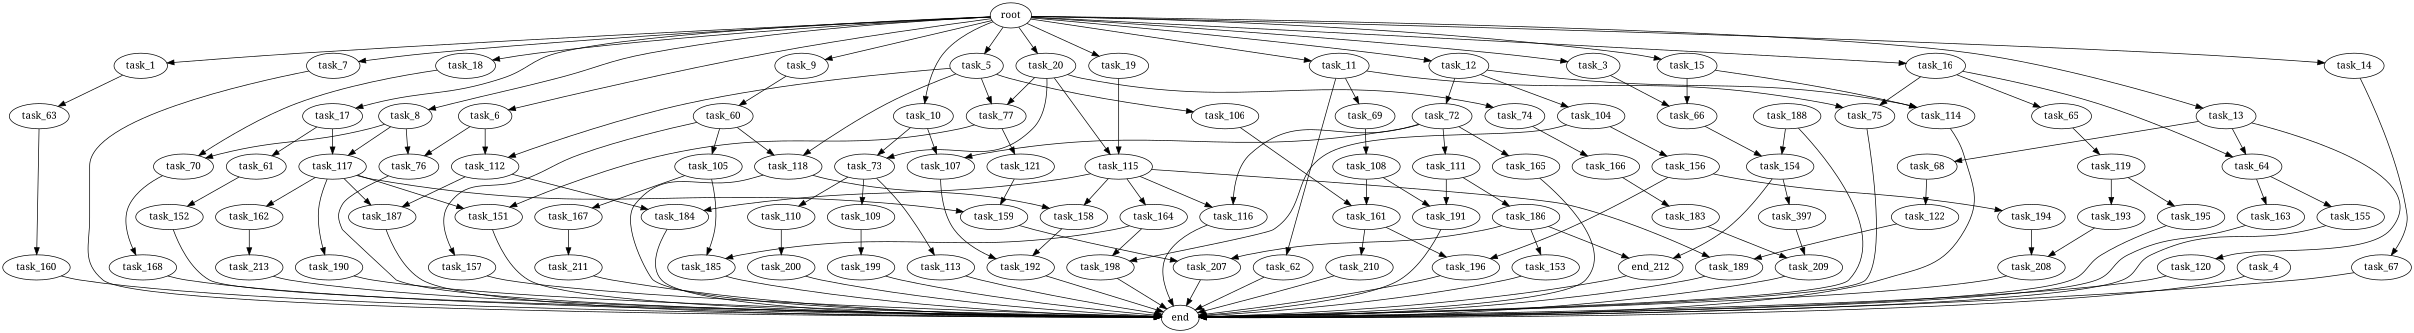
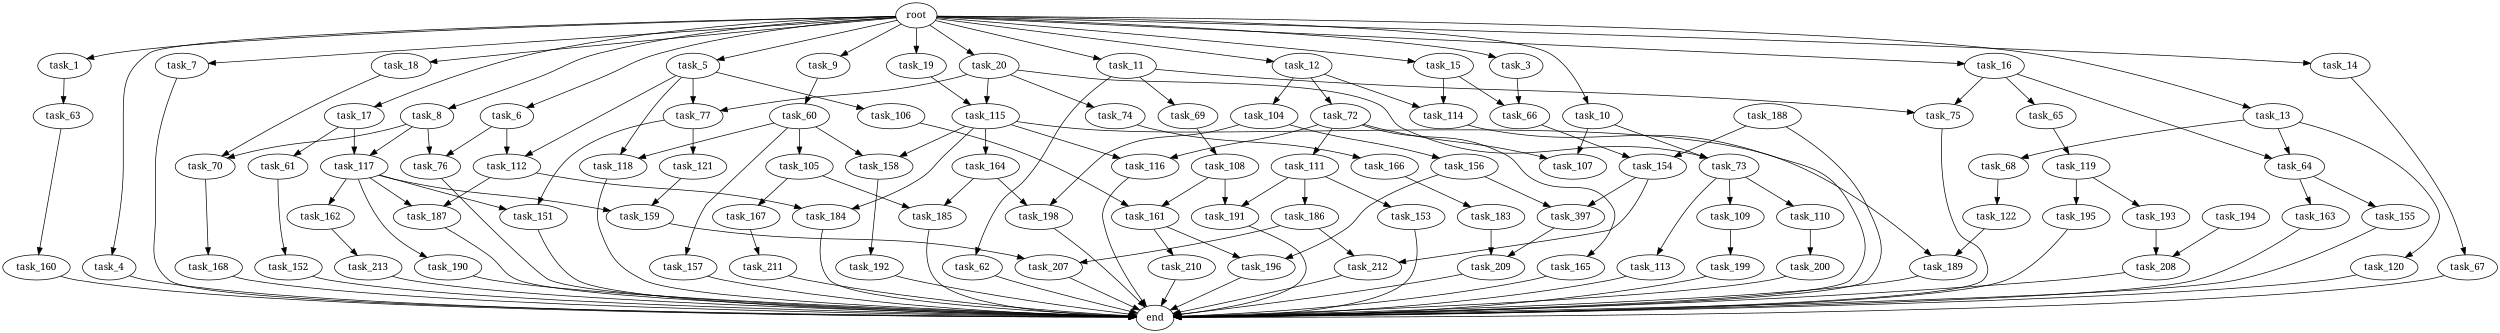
edge "root" -> "task_4": added
edge "task_156" -> "task_194": now "task_156" -> "task_397"
edge "task_118" -> "task_158": now "task_60" -> "task_158"
edge "task_107" -> "task_192": removed
edge "task_186" -> "task_153": now "task_111" -> "task_153"
node "end_212": label "end_212" -> "task_212"
